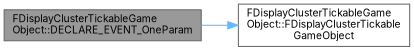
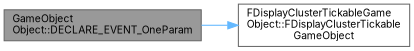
node "FDisplayClusterTickableGame Object::DECLARE_EVENT_OneParam": label "FDisplayClusterTickableGame Object::DECLARE_EVENT_OneParam" -> "GameObject Object::DECLARE_EVENT_OneParam"
